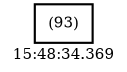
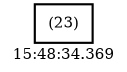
node "(93)": label "(93)" -> "(23)"
